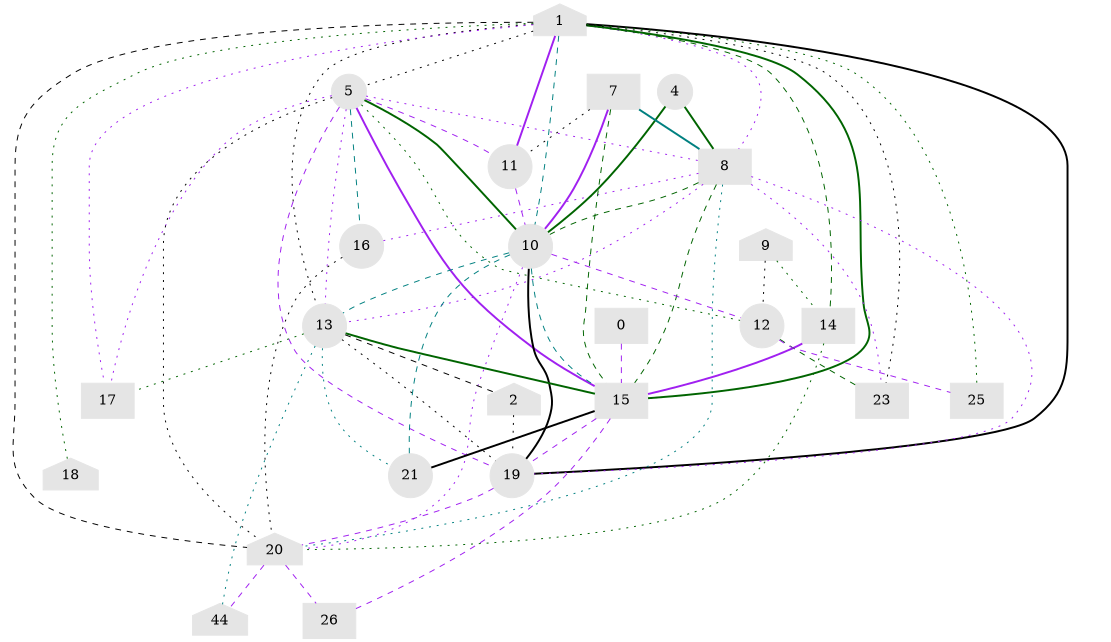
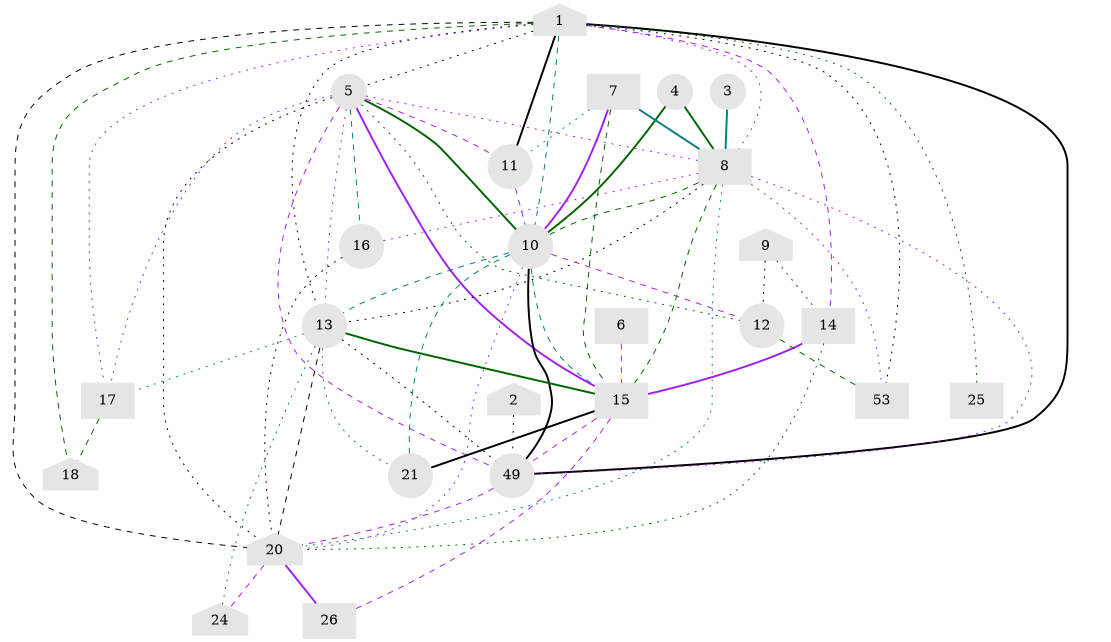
edge "1" -- "18": style dotted -> dashed
edge "1" -- "11": color purple -> black
node "3": added
edge "1" -- "14": color darkgreen -> purple
edge "7" -- "11": color black -> teal
edge "1" -- "15": removed
edge "8" -- "13": color purple -> black
node "0": label "0" -> "6"
edge "13" -- "2": now "13" -- "20"
edge "13" -- "17": color darkgreen -> teal
edge "12" -- "25": removed
node "23": label "23" -> "53"
edge "17" -- "18": added
node "19": label "19" -> "49"
edge "20" -- "26": style dashed -> bold
node "44": label "44" -> "24"
